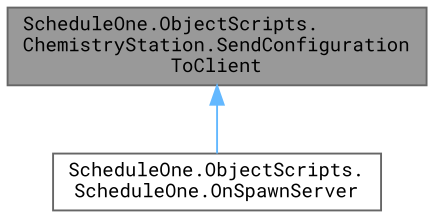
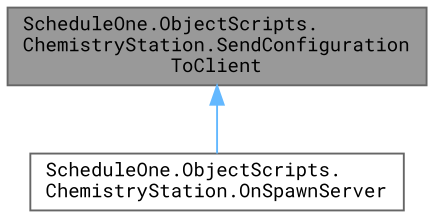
node "ScheduleOne.ObjectScripts. ScheduleOne.OnSpawnServer": label "ScheduleOne.ObjectScripts. ScheduleOne.OnSpawnServer" -> "ScheduleOne.ObjectScripts. ChemistryStation.OnSpawnServer"
